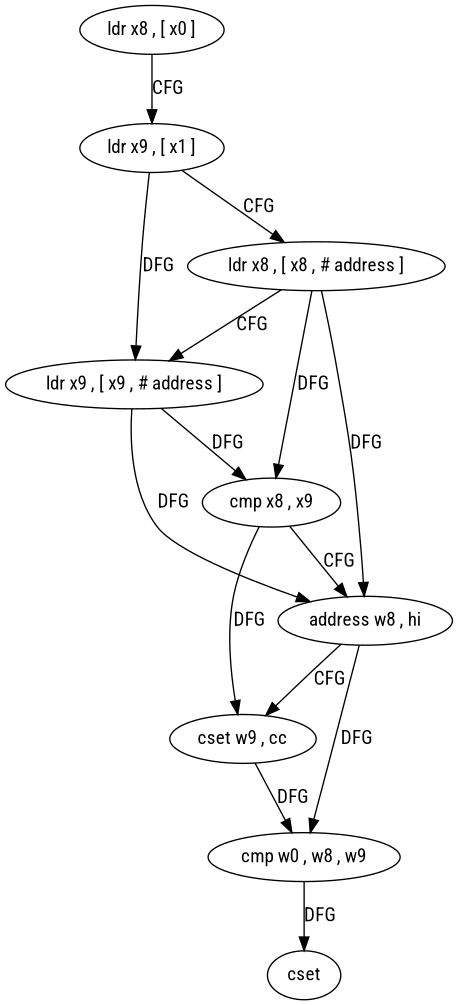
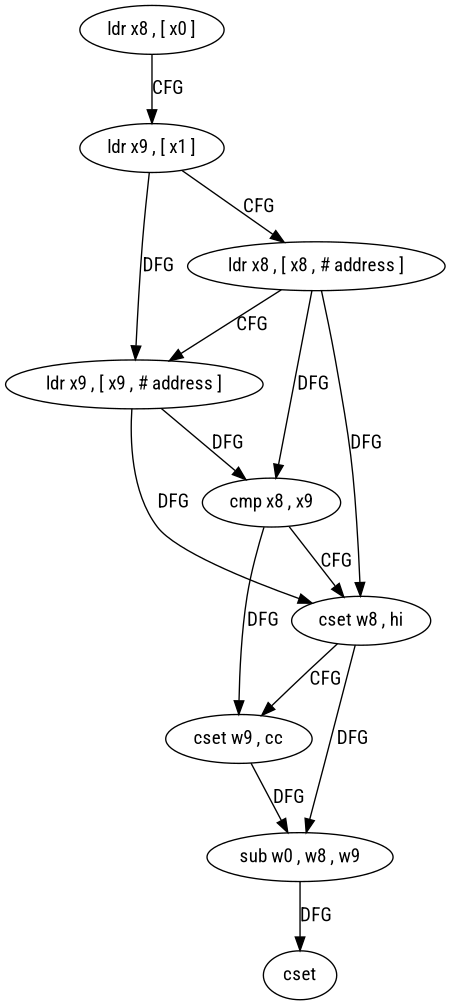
node "address w8 , hi": label "address w8 , hi" -> "cset w8 , hi"
node "cmp w0 , w8 , w9": label "cmp w0 , w8 , w9" -> "sub w0 , w8 , w9"
